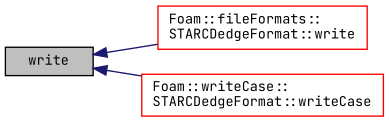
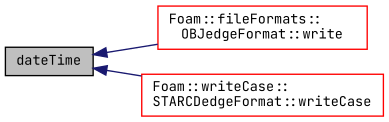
node "Foam::fileFormats:: STARCDedgeFormat::write": label "Foam::fileFormats:: STARCDedgeFormat::write" -> "Foam::fileFormats:: OBJedgeFormat::write"
node "write": label "write" -> "dateTime"
